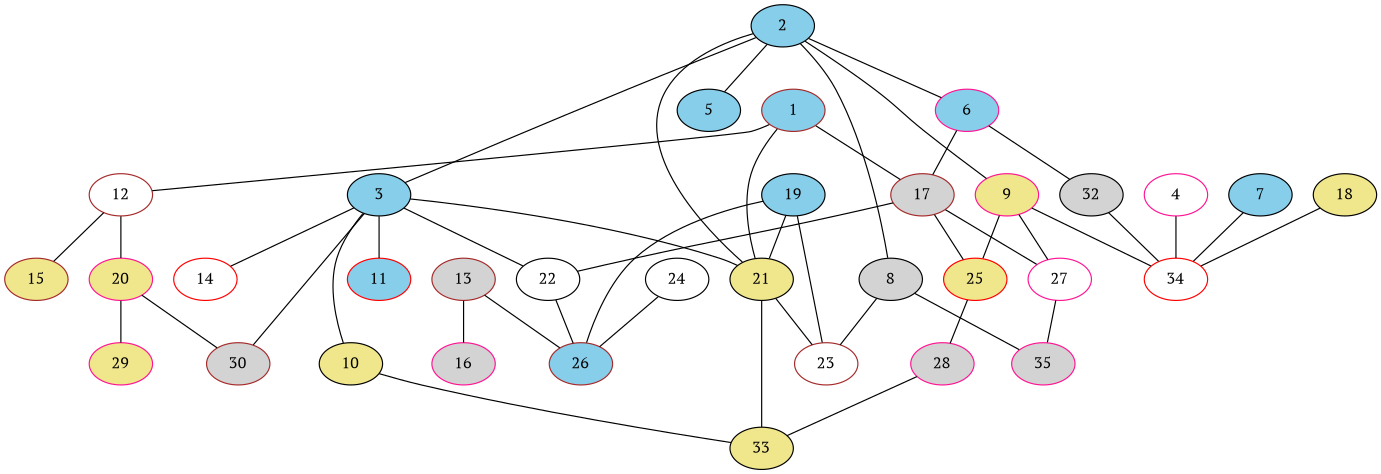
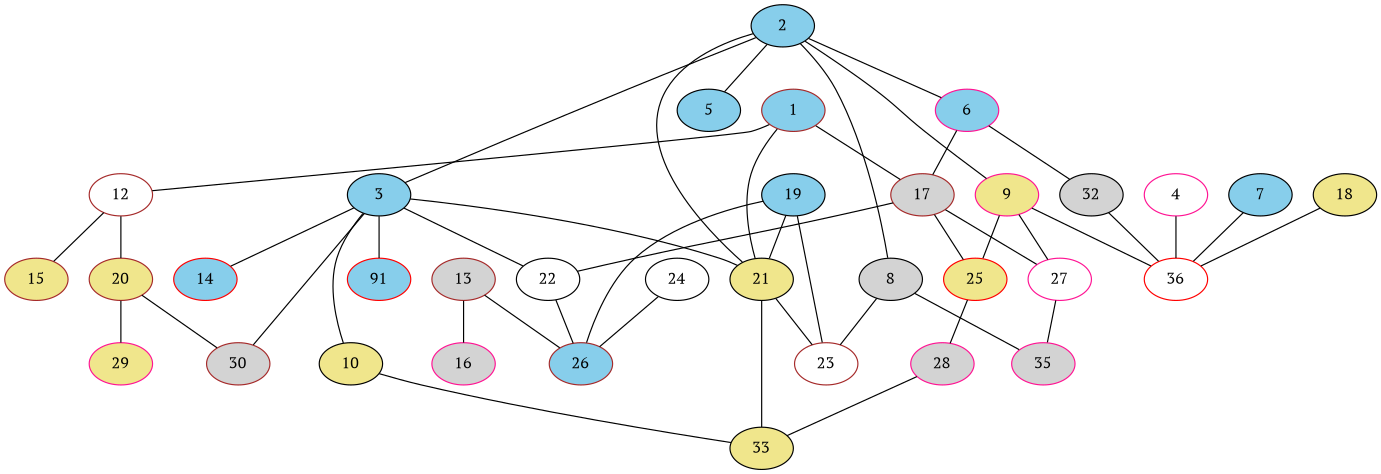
node "20": color deeppink -> brown
node "14": fillcolor white -> skyblue
node "11": label "11" -> "91"
node "34": label "34" -> "36"
